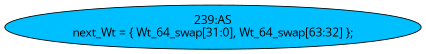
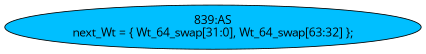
node "239:AS next_Wt = { Wt_64_swap[31:0], Wt_64_swap[63:32] };": label "239:AS next_Wt = { Wt_64_swap[31:0], Wt_64_swap[63:32] };" -> "839:AS next_Wt = { Wt_64_swap[31:0], Wt_64_swap[63:32] };"
